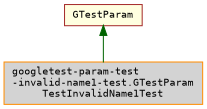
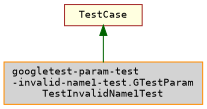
node "GTestParam": label "GTestParam" -> "TestCase"
